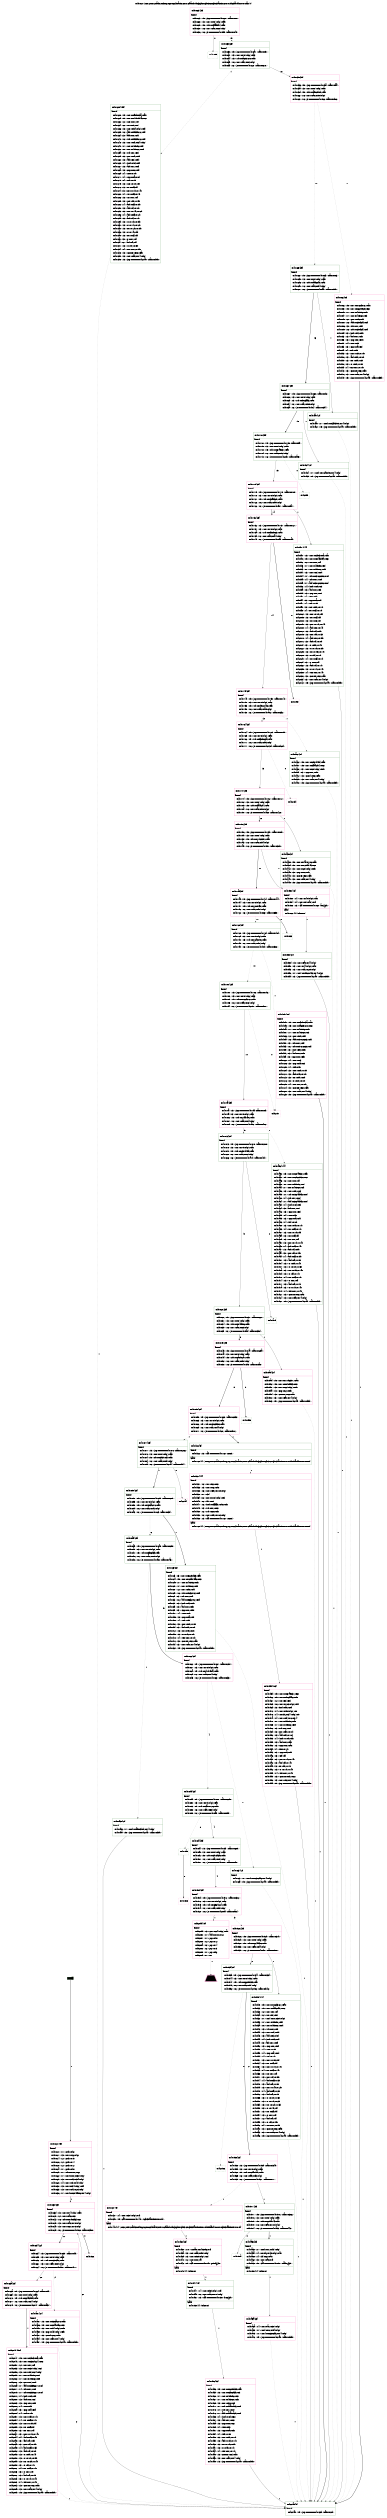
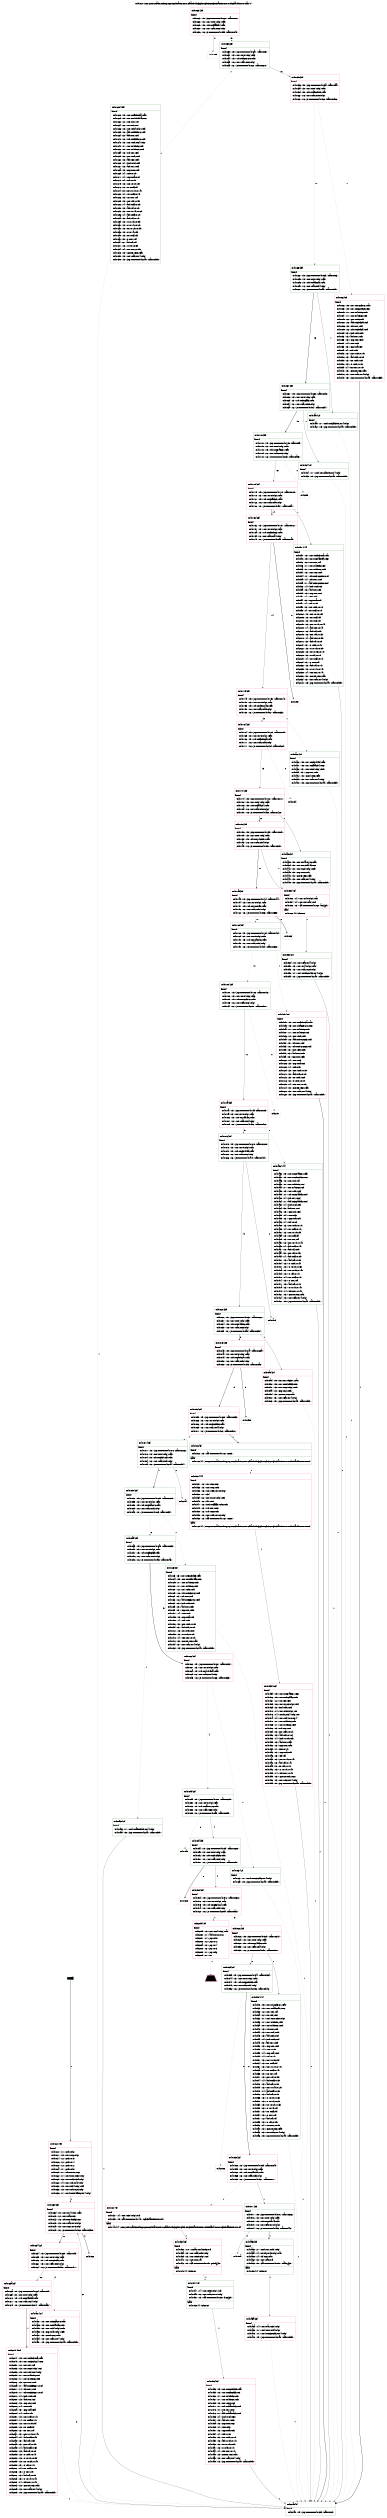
edge "0x4017c8 [25]" -> "0x402191": now "0x4017c8 [25]" -> "0x401bd0 [88]"
edge "0x401890 [25]" -> "0x401ccf [88]": style bold -> dotted
edge "0x401ea9" -> "0x401e08": now "0x4018f4 [25]" -> "0x401e08"
